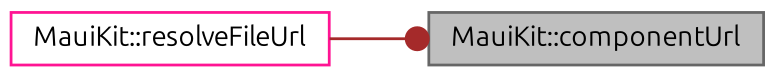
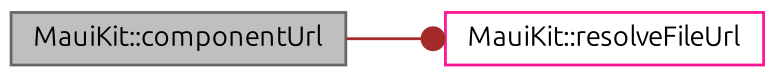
edge "MauiKit::resolveFileUrl" -> "MauiKit::componentUrl": reversed
